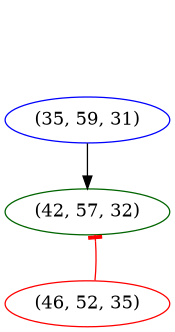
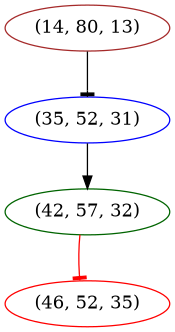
node "(14, 80, 13)": added
node "(35, 59, 31)": label "(35, 59, 31)" -> "(35, 52, 31)"
edge "(46, 52, 35)" -> "(42, 57, 32)": reversed
